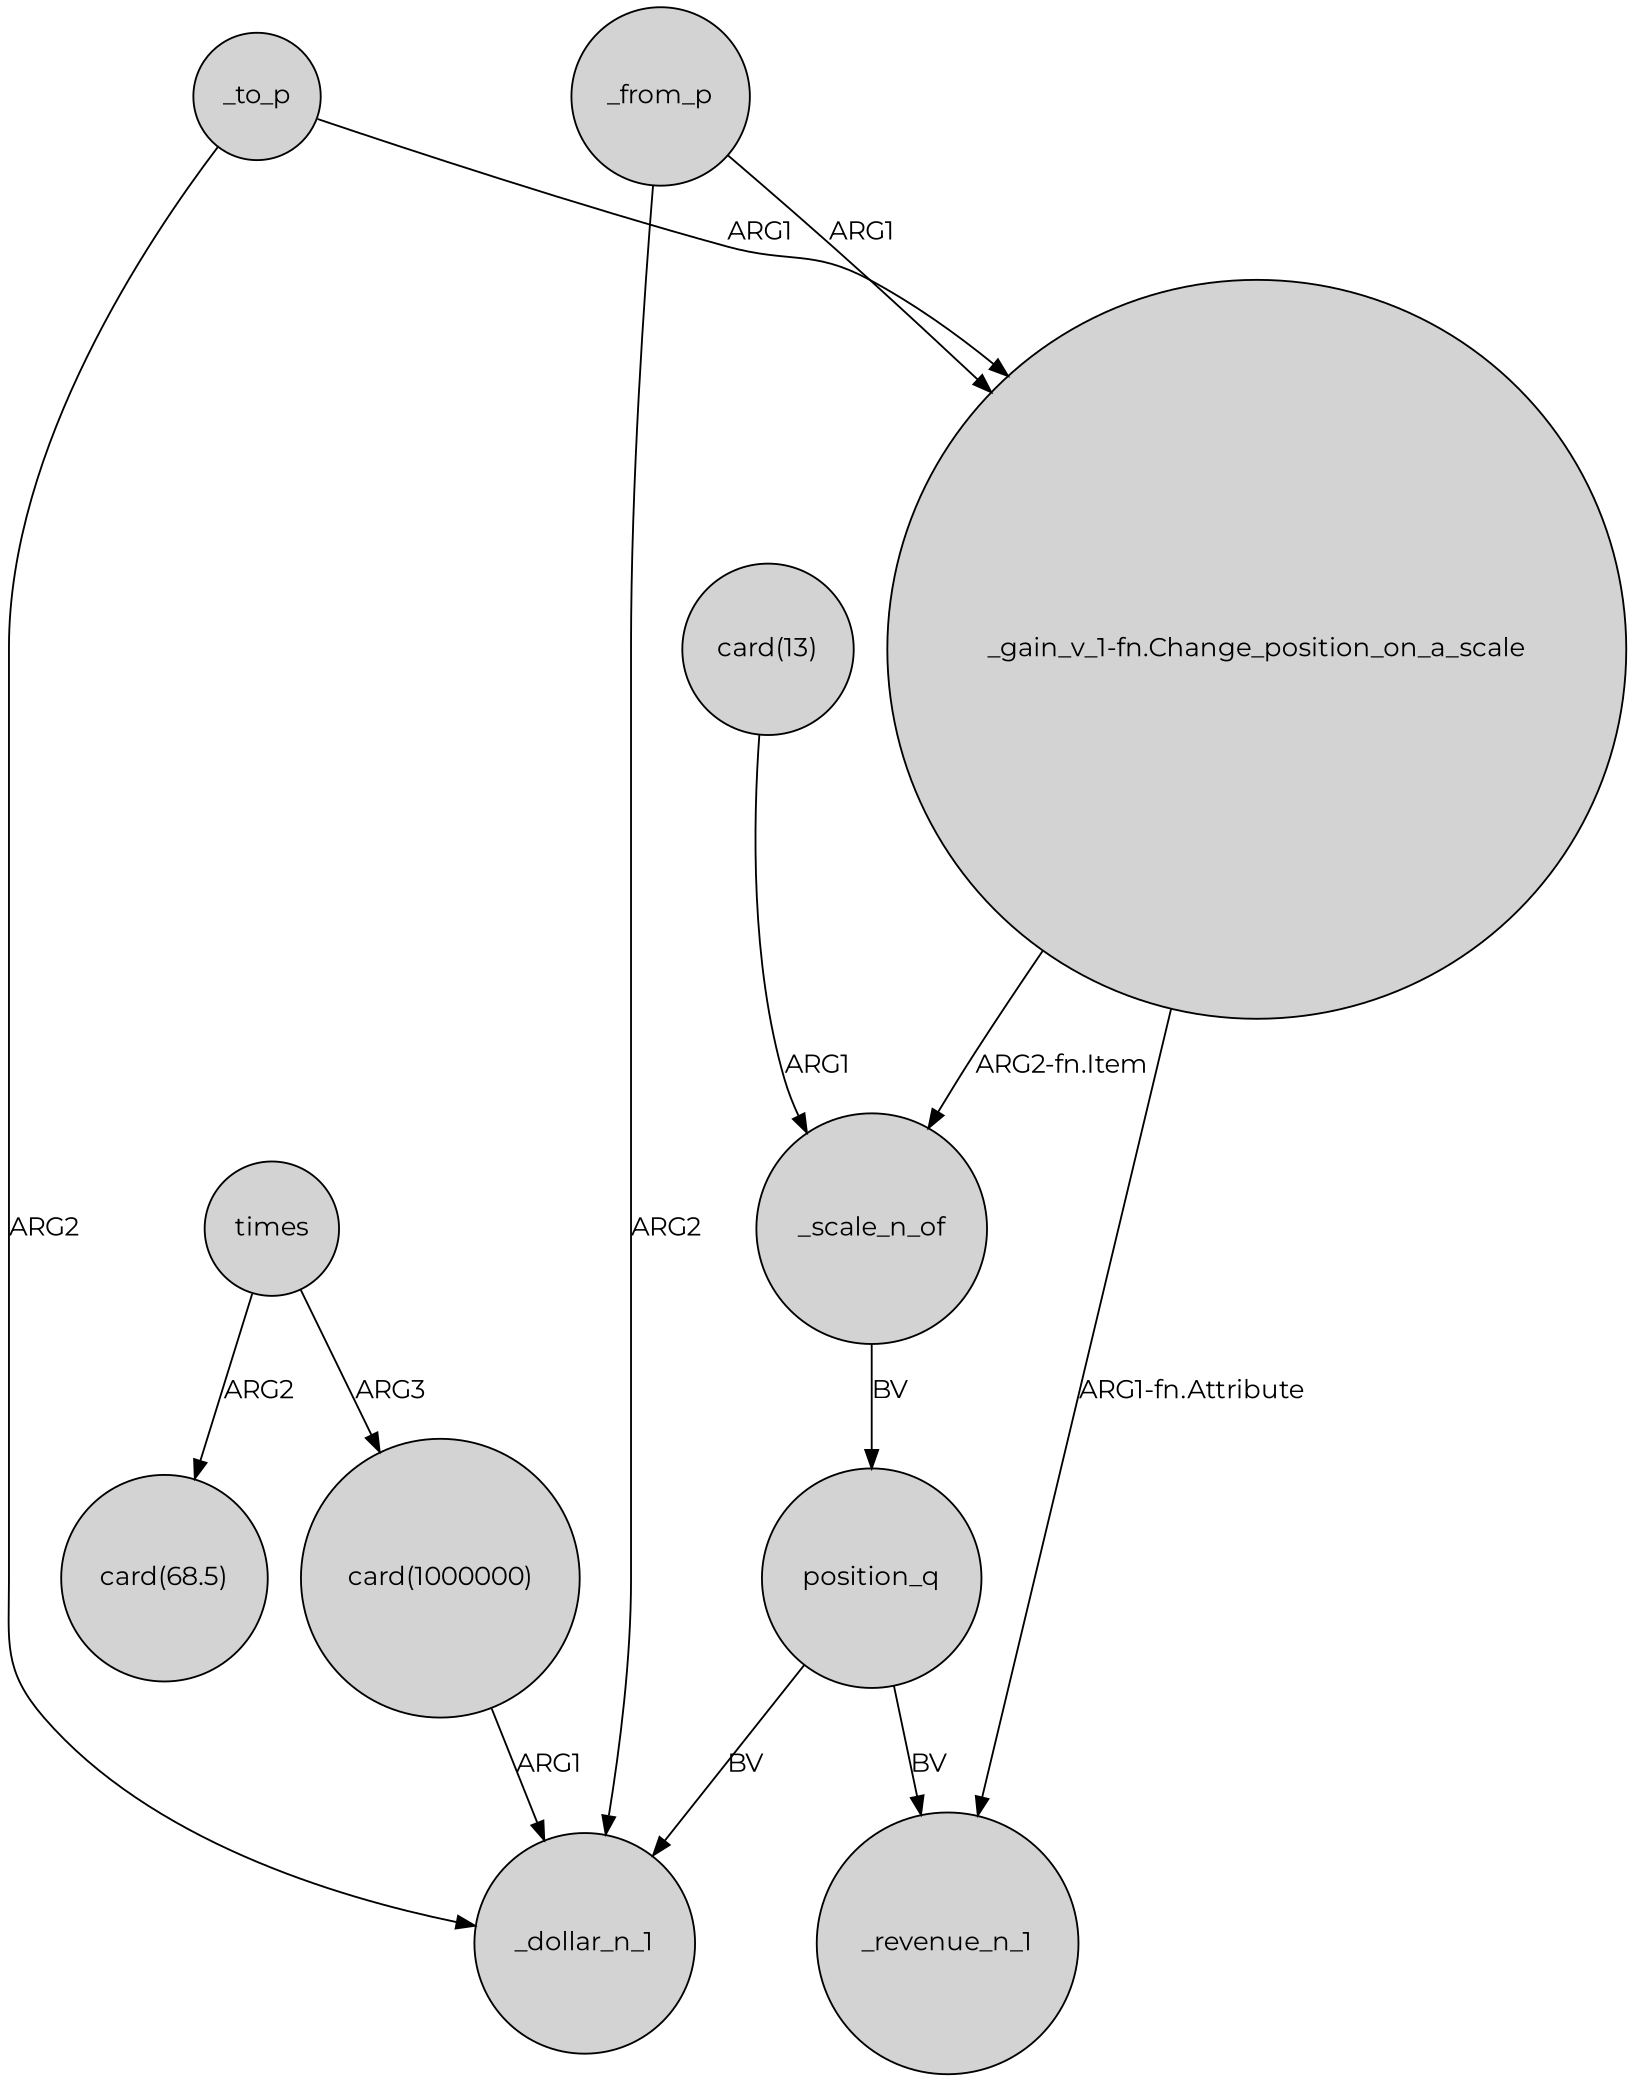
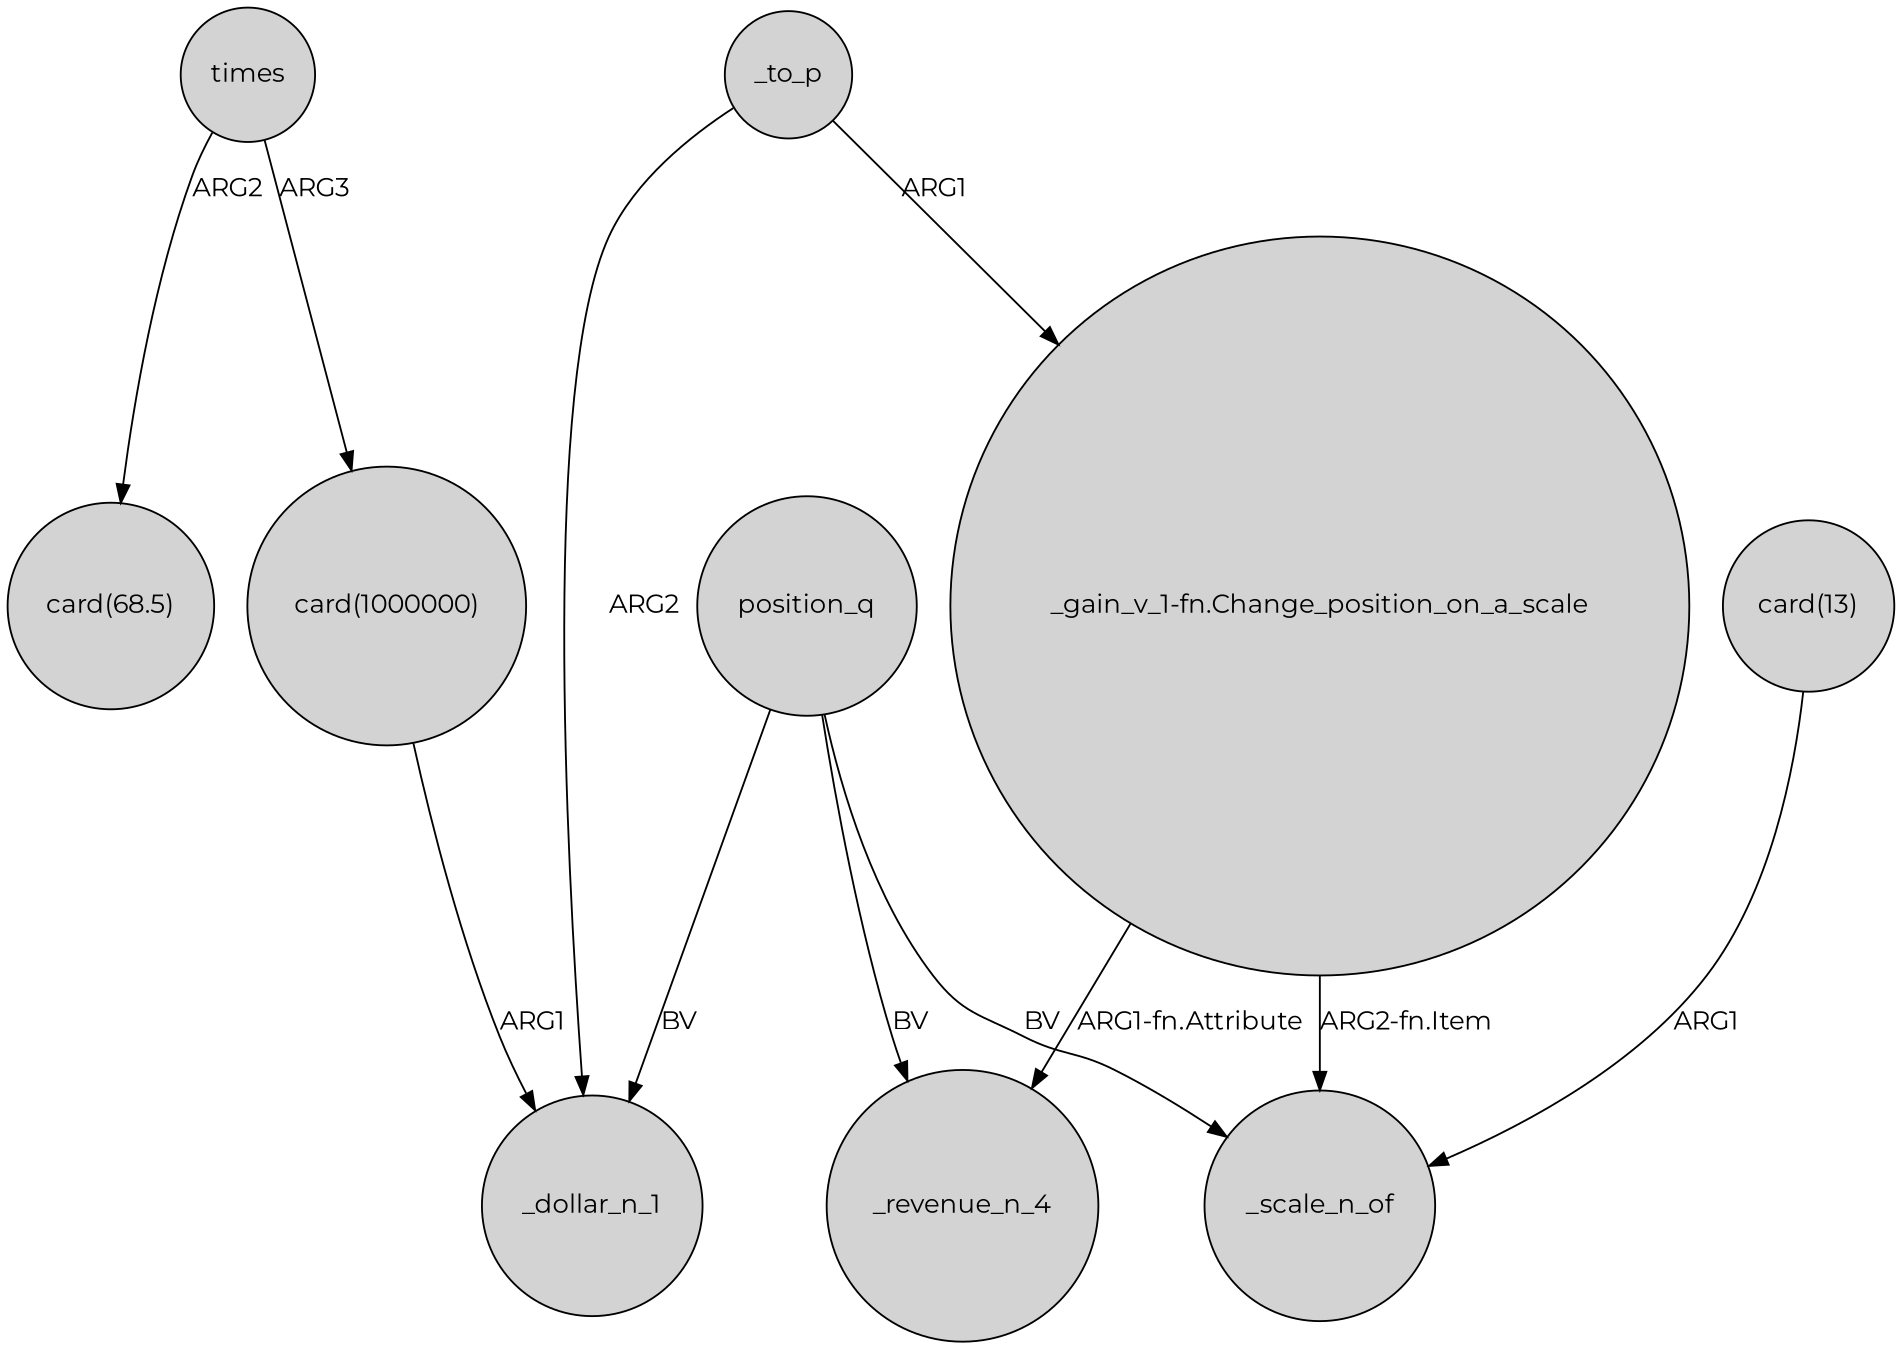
node "_from_p": removed
edge "_scale_n_of" -> "position_q": reversed
node "_revenue_n_1": label "_revenue_n_1" -> "_revenue_n_4"
